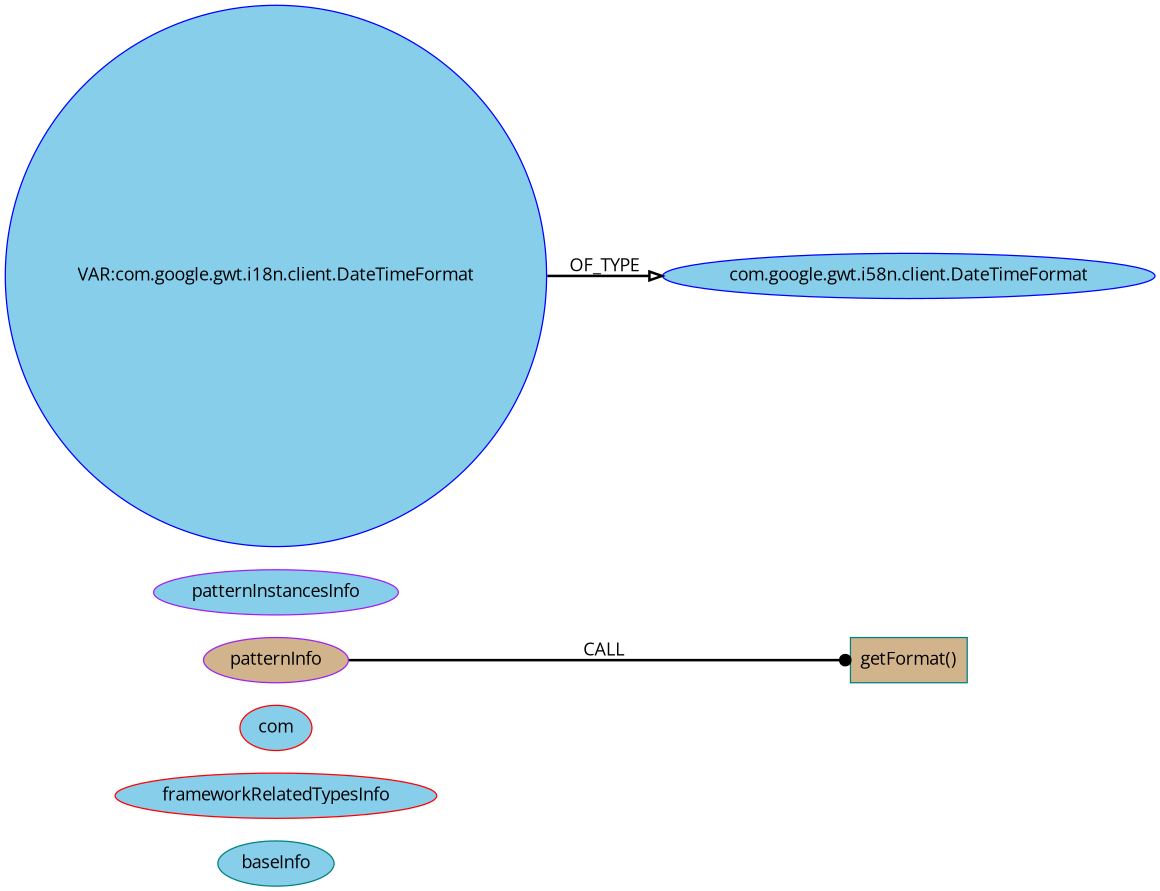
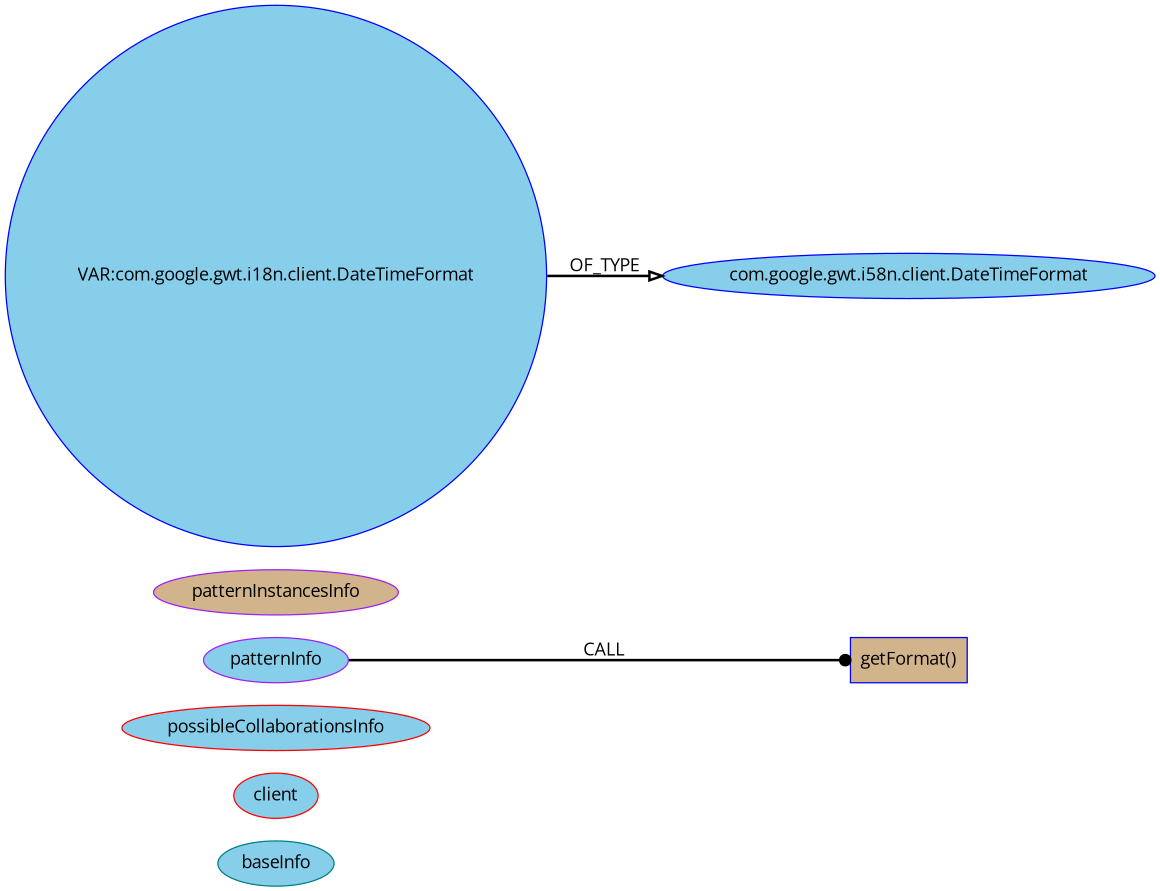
node "patternInstancesInfo": fillcolor skyblue -> tan
node "patternInfo": fillcolor tan -> skyblue
node "getFormat()": color teal -> blue
node "com": label "com" -> "possibleCollaborationsInfo"
node "frameworkRelatedTypesInfo": label "frameworkRelatedTypesInfo" -> "client"
